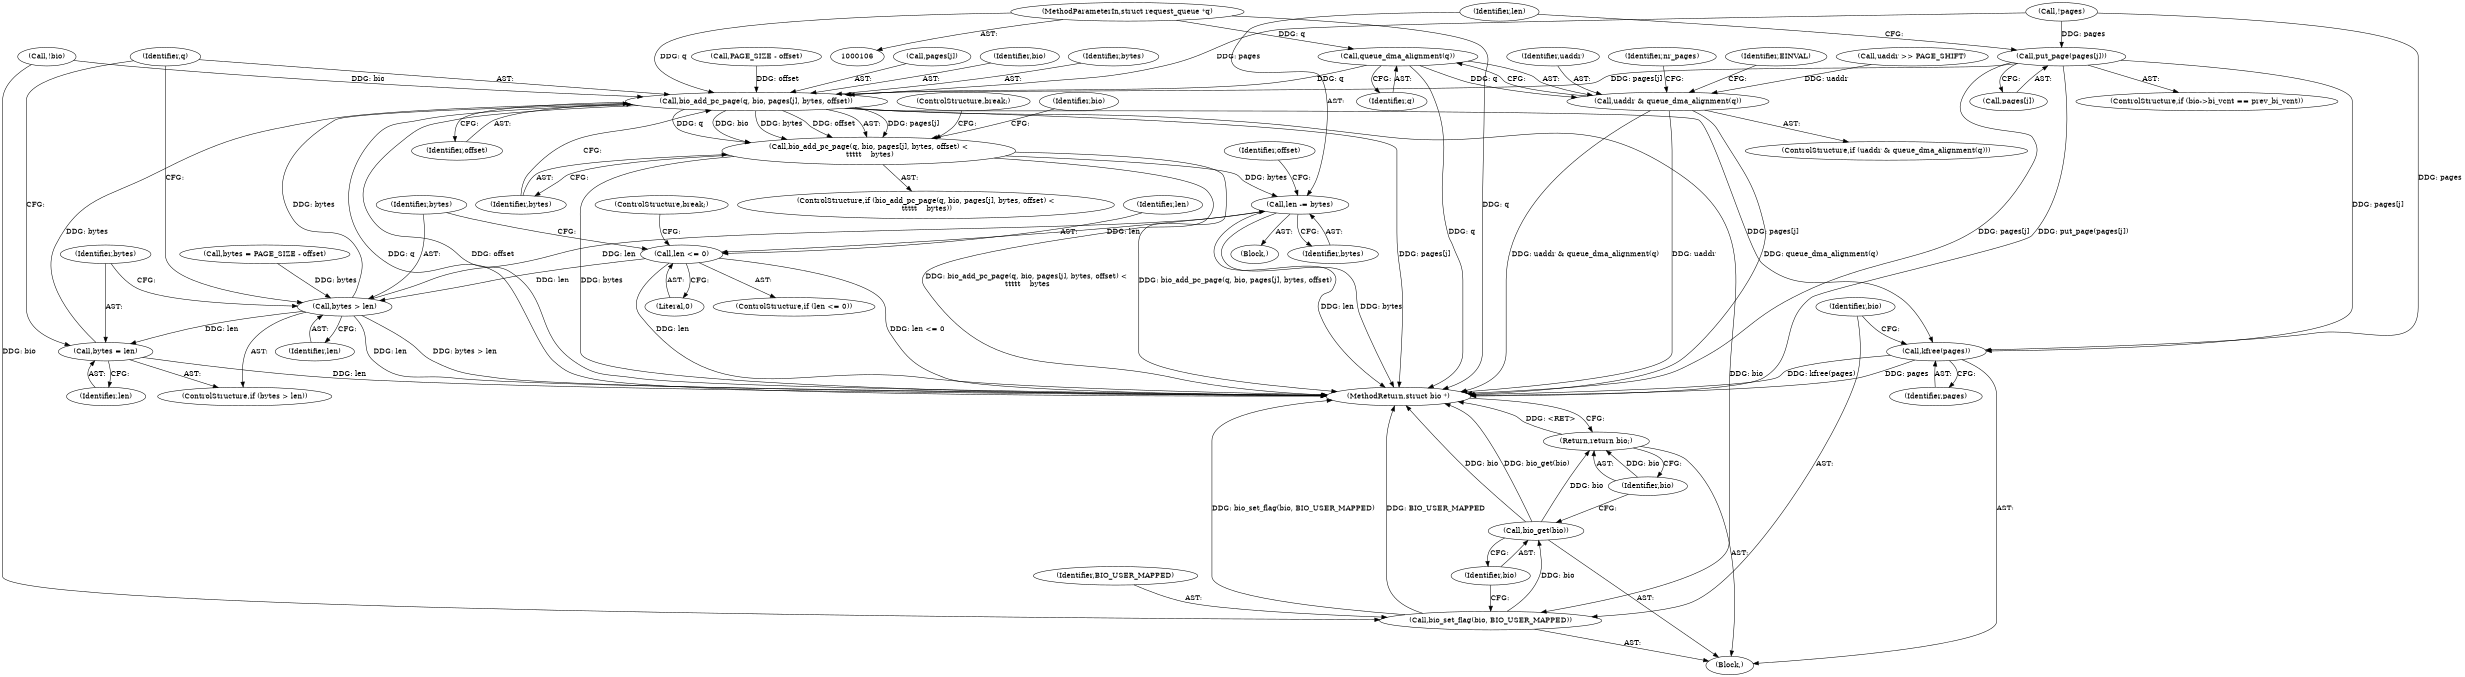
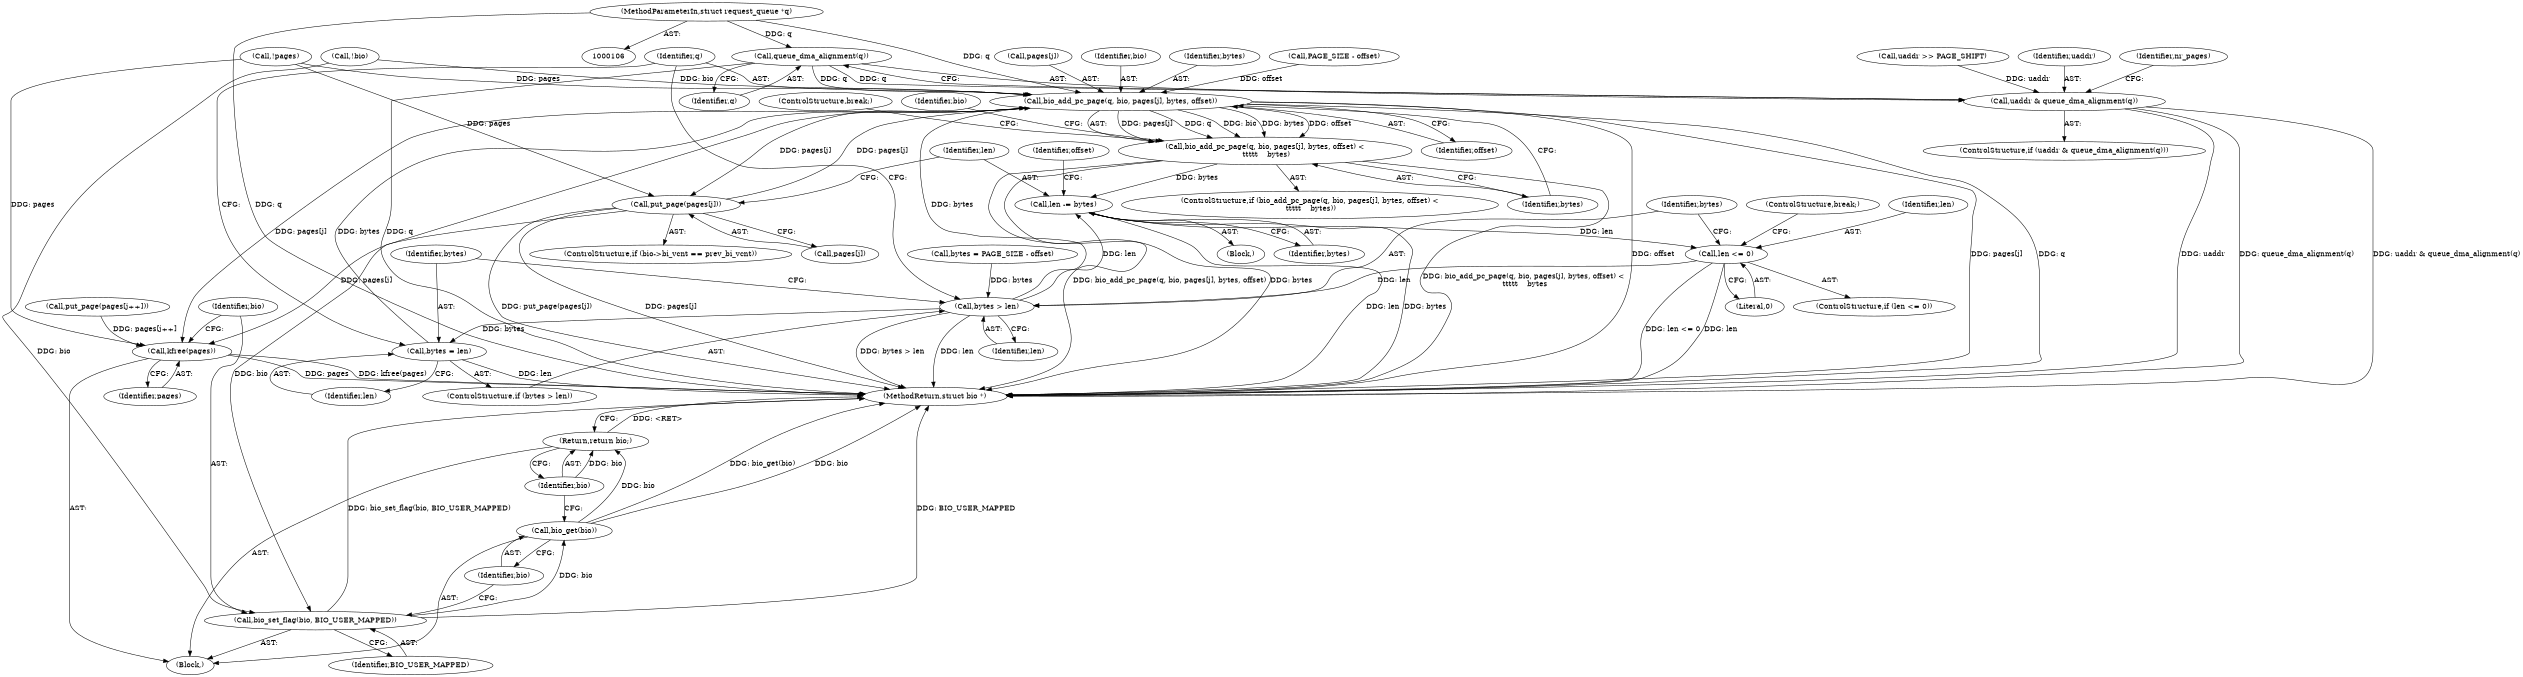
node "(Identifier,EINVAL)": removed
edge "(Call,bio_add_pc_page(q, bio, pages[j], bytes, offset))" -> "(Call,put_page(pages[j]))": added, label "DDG: pages[j]"
node "(Call,put_page(pages[j++]))": added
edge "(Call,bytes > len)" -> "(Call,bytes = len)": label "DDG: len" -> "DDG: bytes"
edge "(Call,bytes > len)" -> "(ControlStructure,if (bytes > len))": reversed
edge "(Call,bio_set_flag(bio, BIO_USER_MAPPED))" -> "(Identifier,BIO_USER_MAPPED)": added, label "CFG:"
